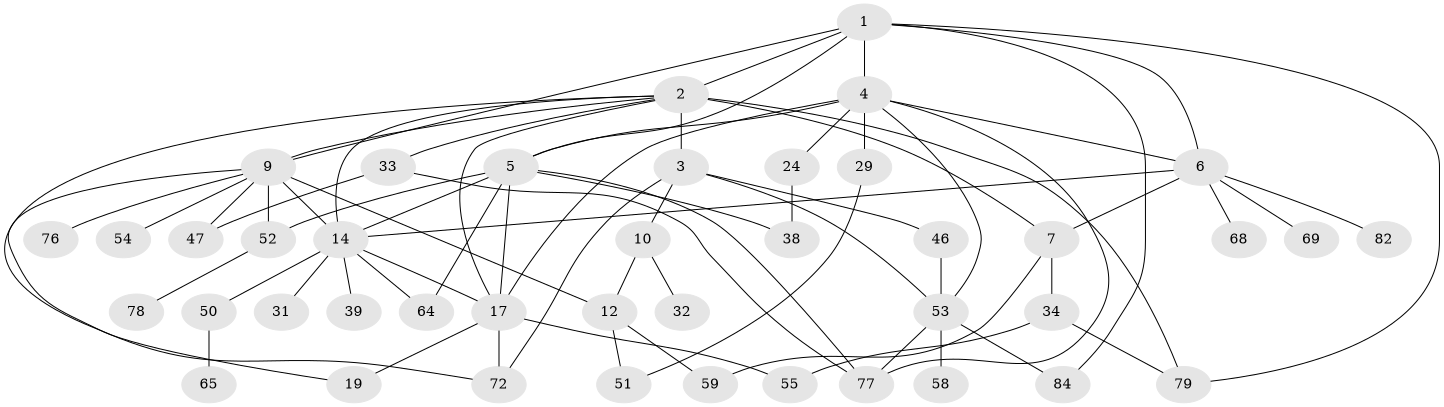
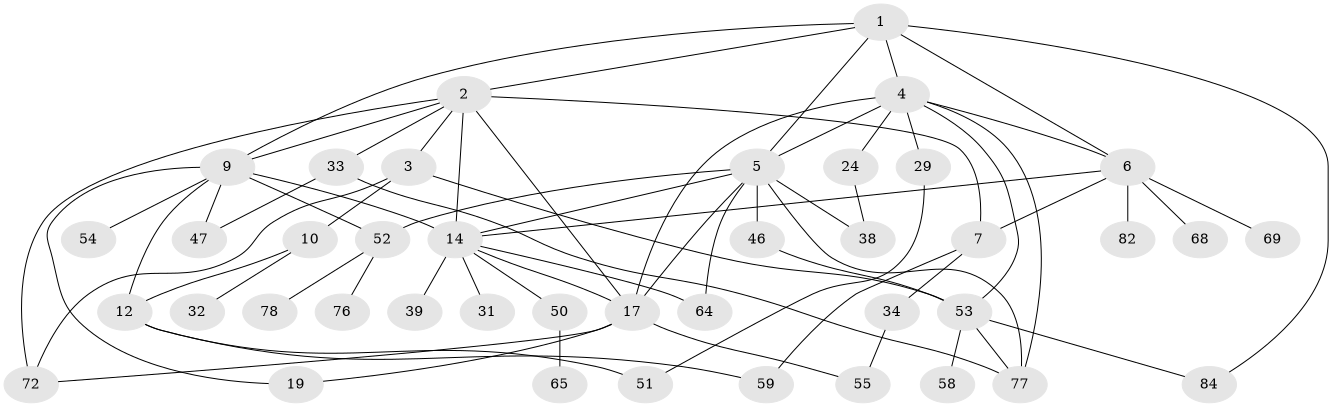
edge "9" -- "76": now "52" -- "76"
edge "3" -- "46": now "5" -- "46"
node "79": removed
